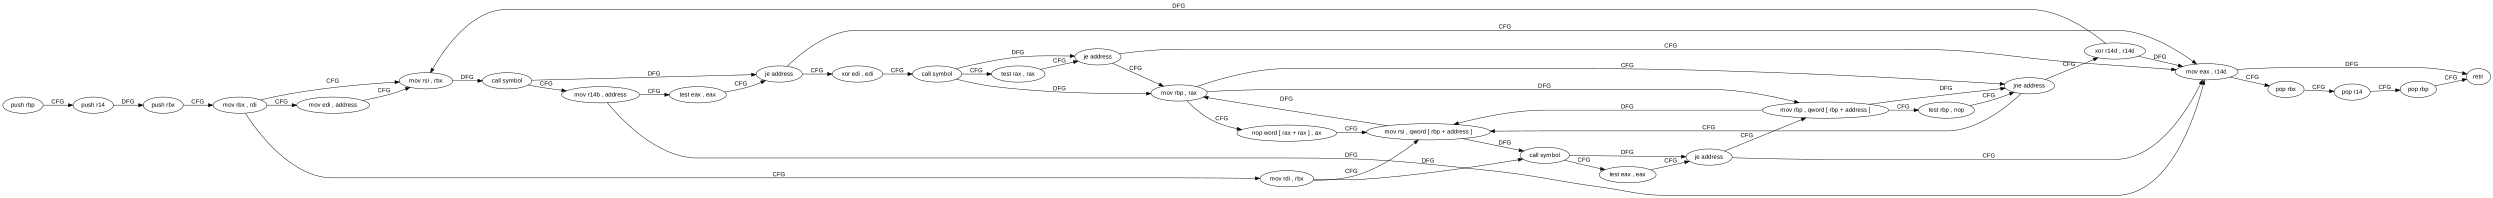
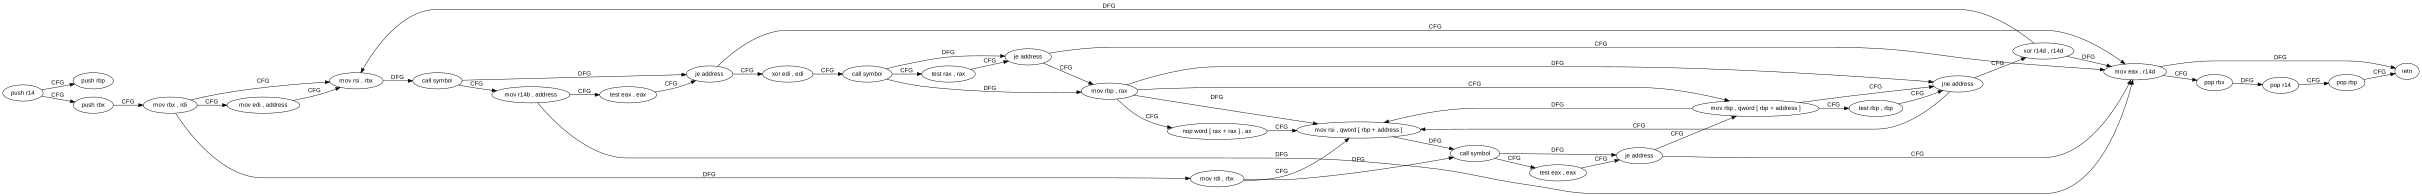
edge "mov rbp , rax" -> "jne address": label "CFG" -> "DFG"
edge "mov rbp , rax" -> "mov rbp , qword [ rbp + address ]": label "DFG" -> "CFG"
edge "pop rbx" -> "pop r14": label "CFG" -> "DFG"
edge "mov rbp , qword [ rbp + address ]" -> "jne address": label "DFG" -> "CFG"
edge "push r14" -> "push rbx": label "DFG" -> "CFG"
edge "push rbp" -> "push r14": reversed
node "test rbp , nop": label "test rbp , nop" -> "test rbp , rbp"
edge "mov rsi , qword [ rbp + address ]" -> "mov rbp , rax": reversed
edge "mov rbx , rdi" -> "mov rdi , rbx": label "CFG" -> "DFG"
